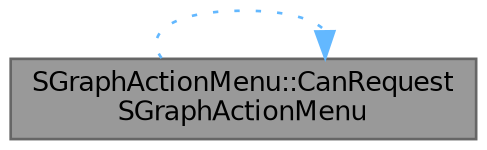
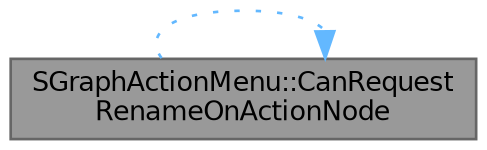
node "SGraphActionMenu::CanRequest SGraphActionMenu": label "SGraphActionMenu::CanRequest SGraphActionMenu" -> "SGraphActionMenu::CanRequest RenameOnActionNode"
